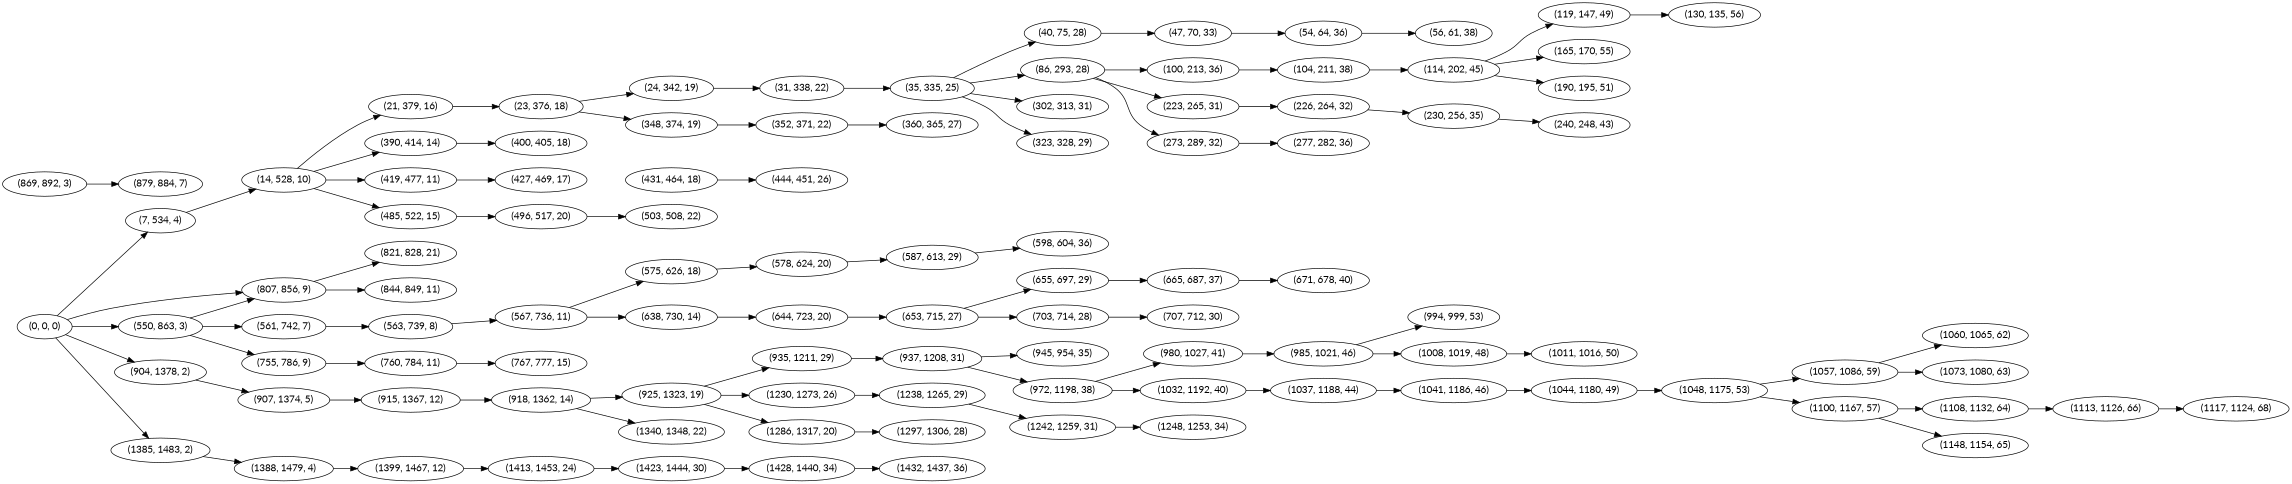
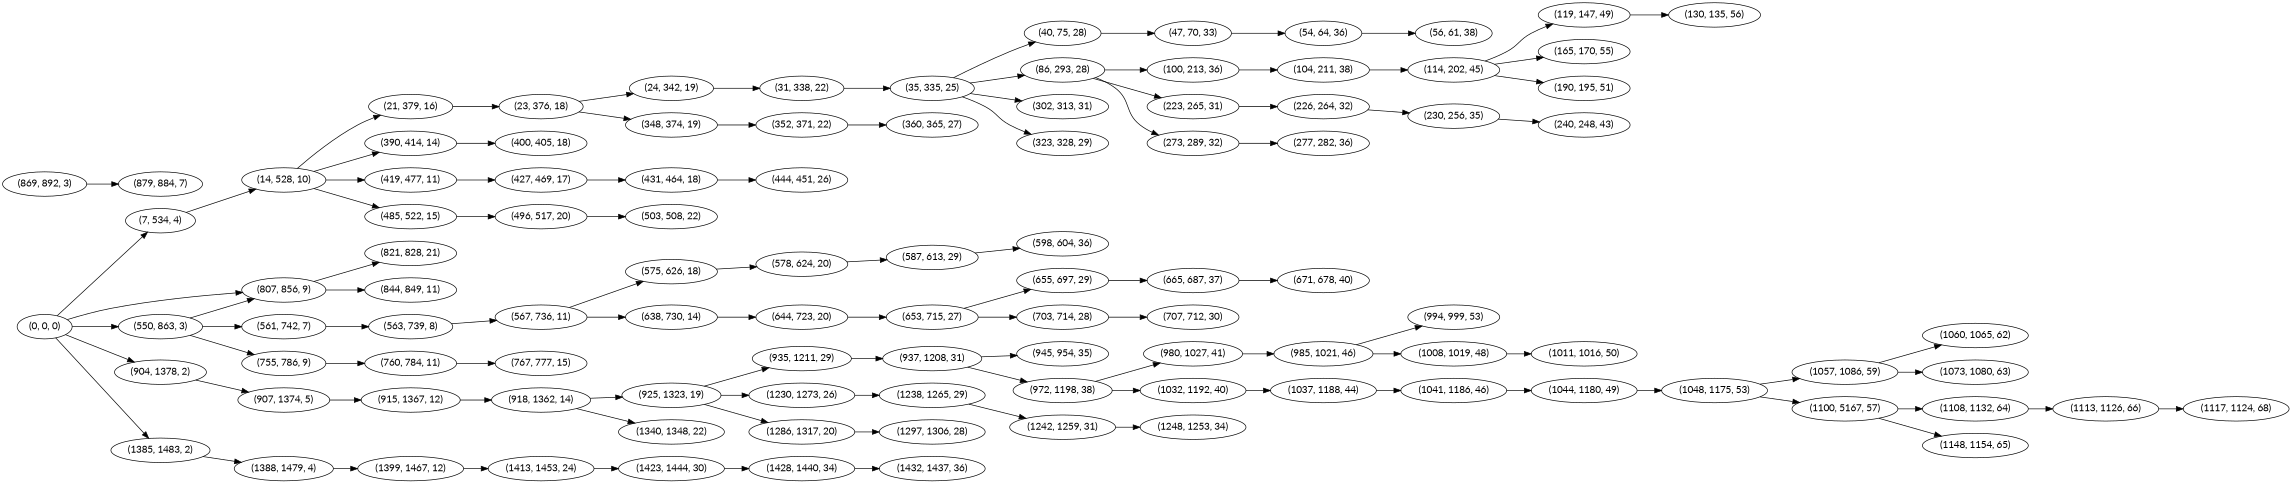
edge "(427, 469, 17)" -> "(431, 464, 18)": added
node "(1100, 1167, 57)": label "(1100, 1167, 57)" -> "(1100, 5167, 57)"
